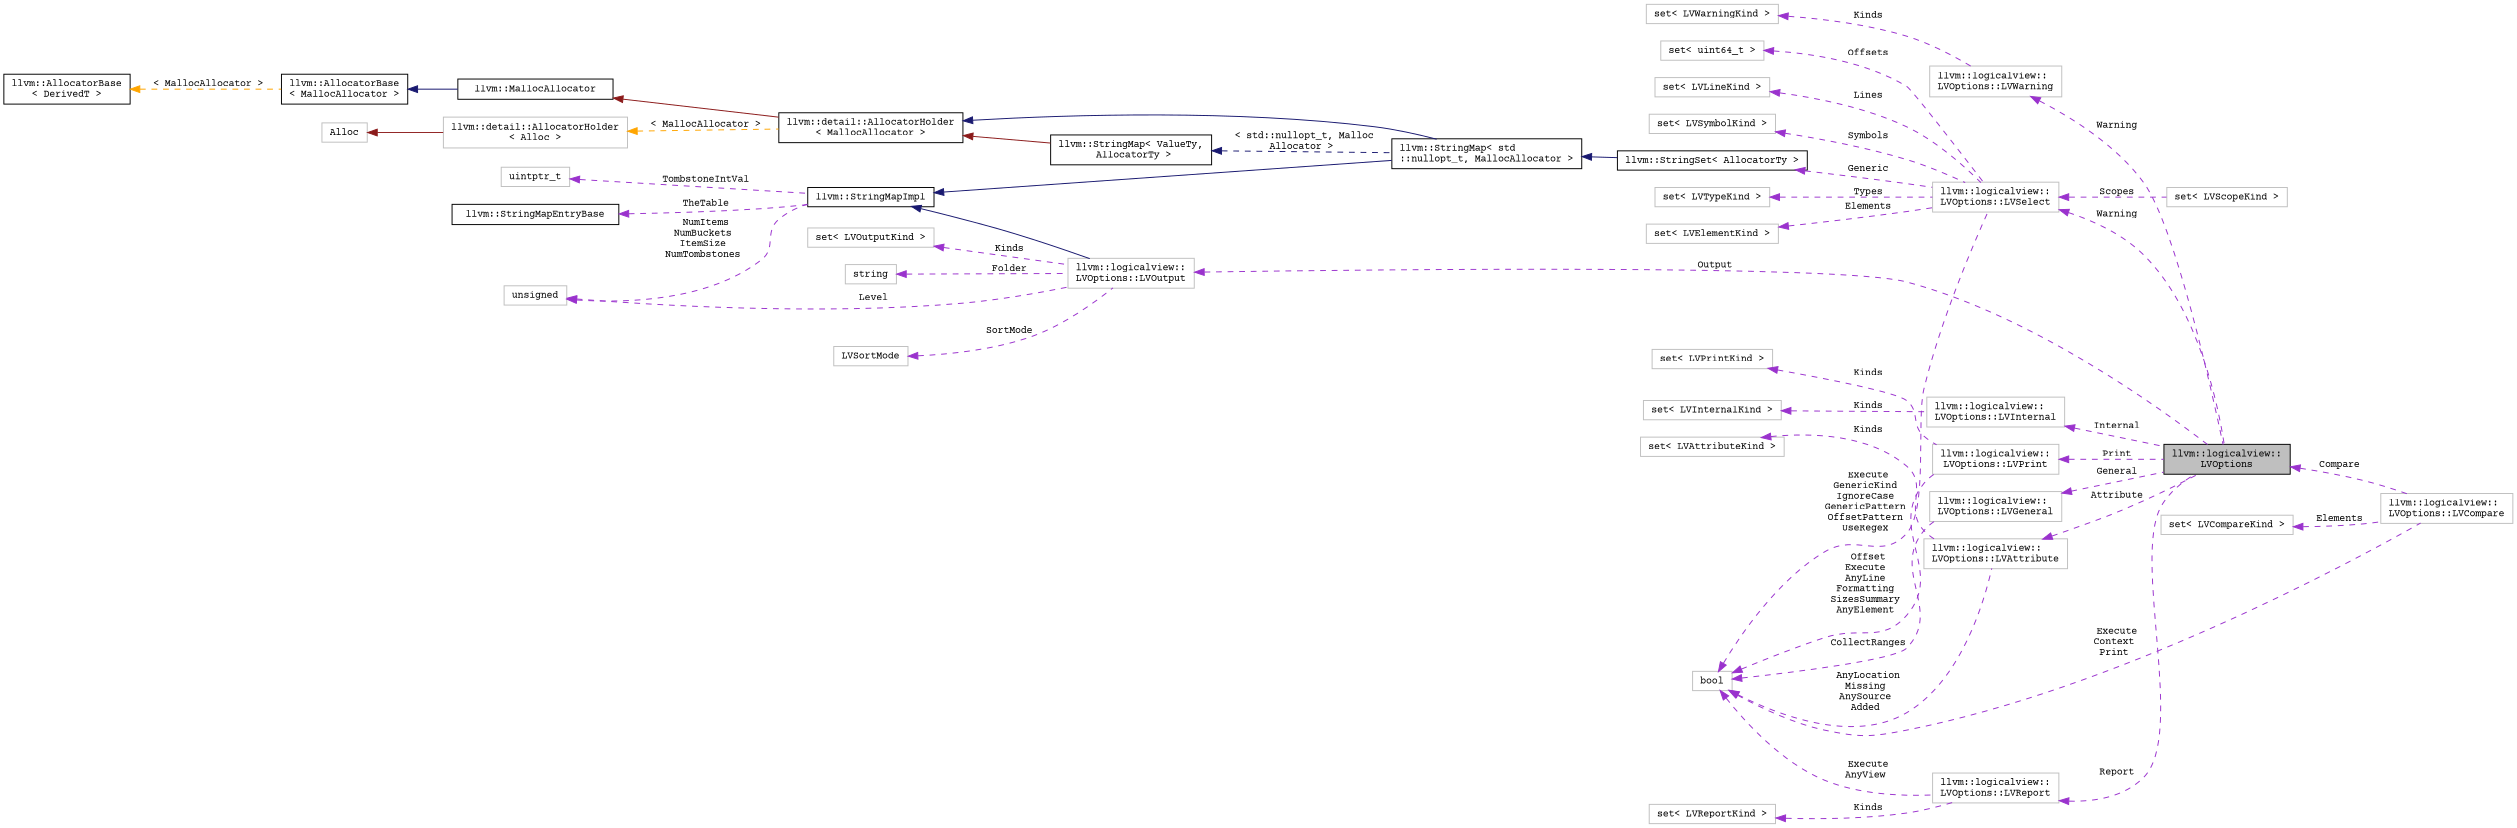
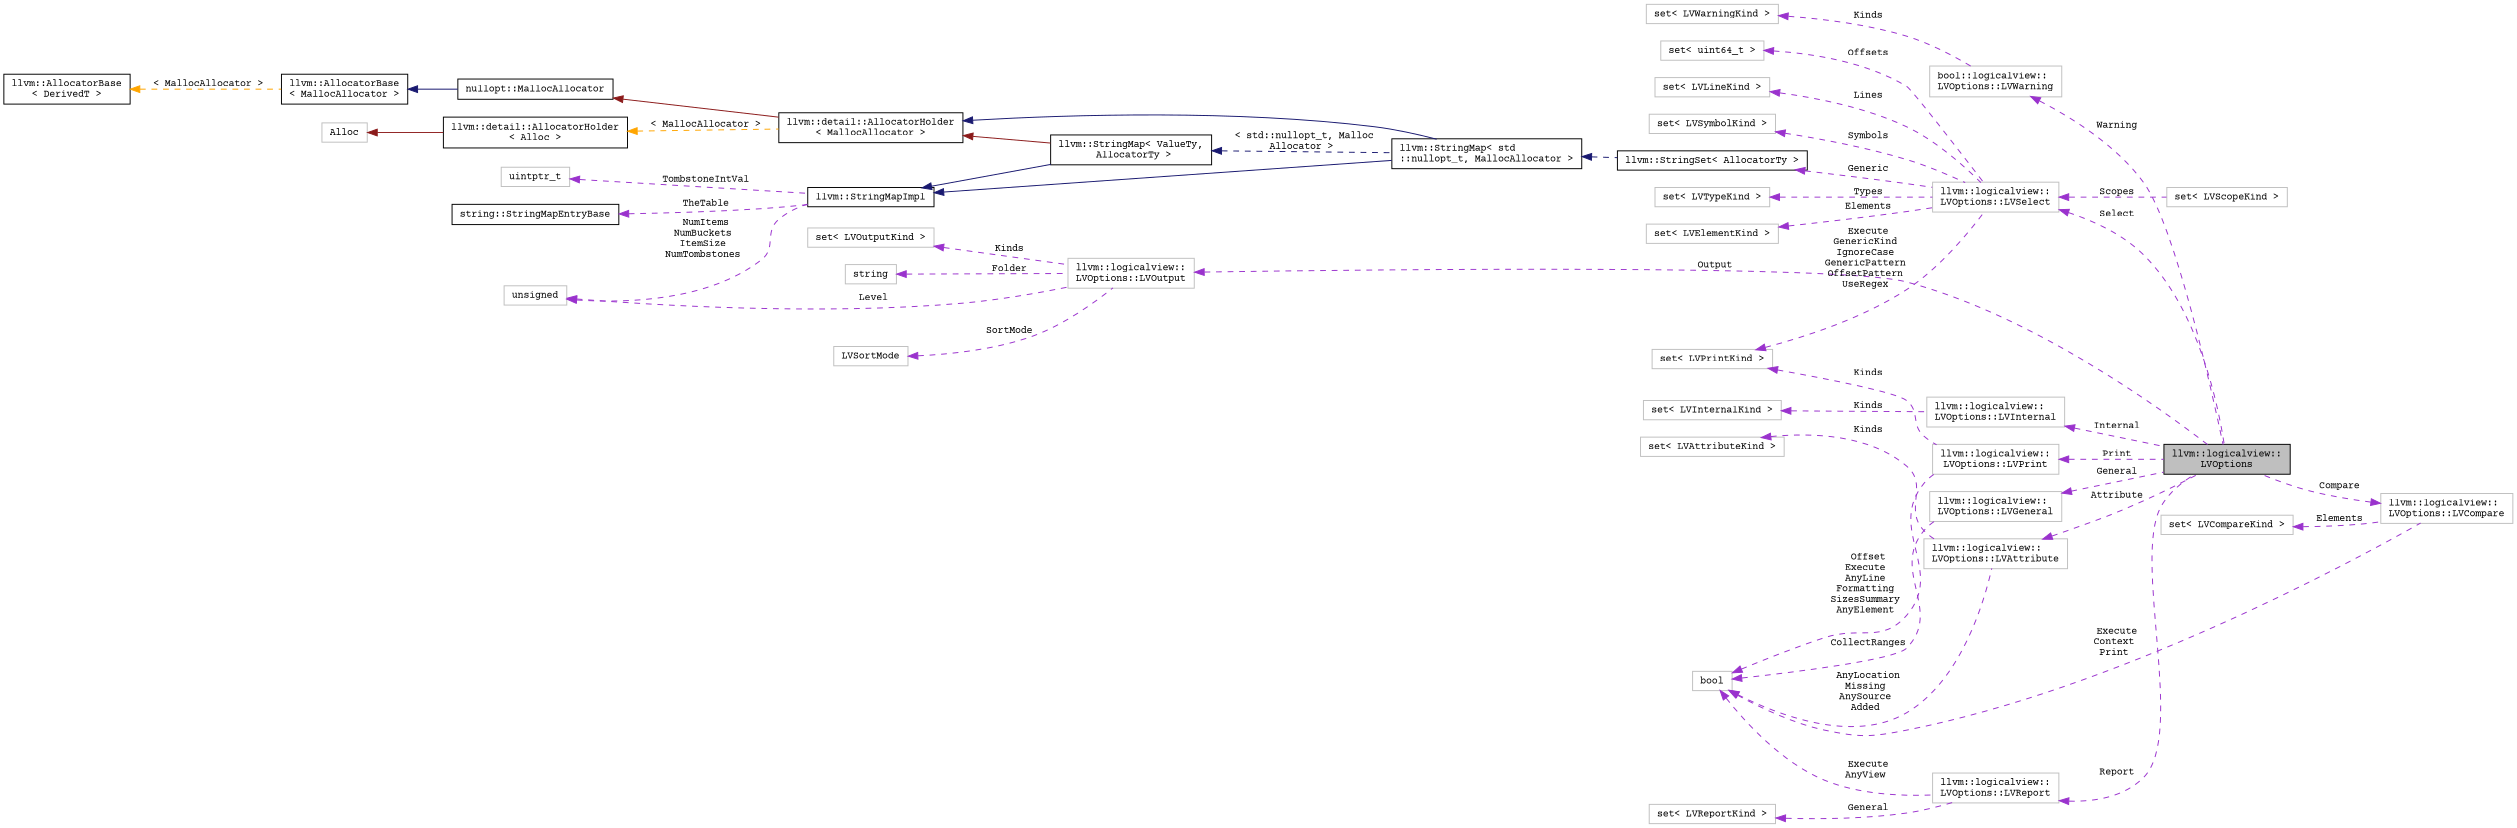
node "llvm::logicalview:: LVOptions::LVWarning": label "llvm::logicalview:: LVOptions::LVWarning" -> "bool::logicalview:: LVOptions::LVWarning"
node "llvm::MallocAllocator": label "llvm::MallocAllocator" -> "nullopt::MallocAllocator"
node "llvm::detail::AllocatorHolder < Alloc >": color grey75 -> black
edge "llvm::StringSet< AllocatorTy >" -> "llvm::StringMap< std ::nullopt_t, MallocAllocator >": style solid -> dashed
node "llvm::StringMapEntryBase": label "llvm::StringMapEntryBase" -> "string::StringMapEntryBase"
edge "llvm::logicalview:: LVOptions" -> "llvm::logicalview:: LVOptions::LVSelect": label " Warning" -> " Select"
edge "llvm::logicalview:: LVOptions::LVOutput" -> "llvm::StringMapImpl": now "llvm::StringMap< ValueTy, AllocatorTy >" -> "llvm::StringMapImpl"
edge "llvm::logicalview:: LVOptions::LVSelect" -> "bool": now "llvm::logicalview:: LVOptions::LVSelect" -> "set< LVPrintKind >"
edge "llvm::logicalview:: LVOptions::LVCompare" -> "llvm::logicalview:: LVOptions": reversed
edge "llvm::logicalview:: LVOptions::LVReport" -> "set< LVReportKind >": label " Kinds" -> " General"
